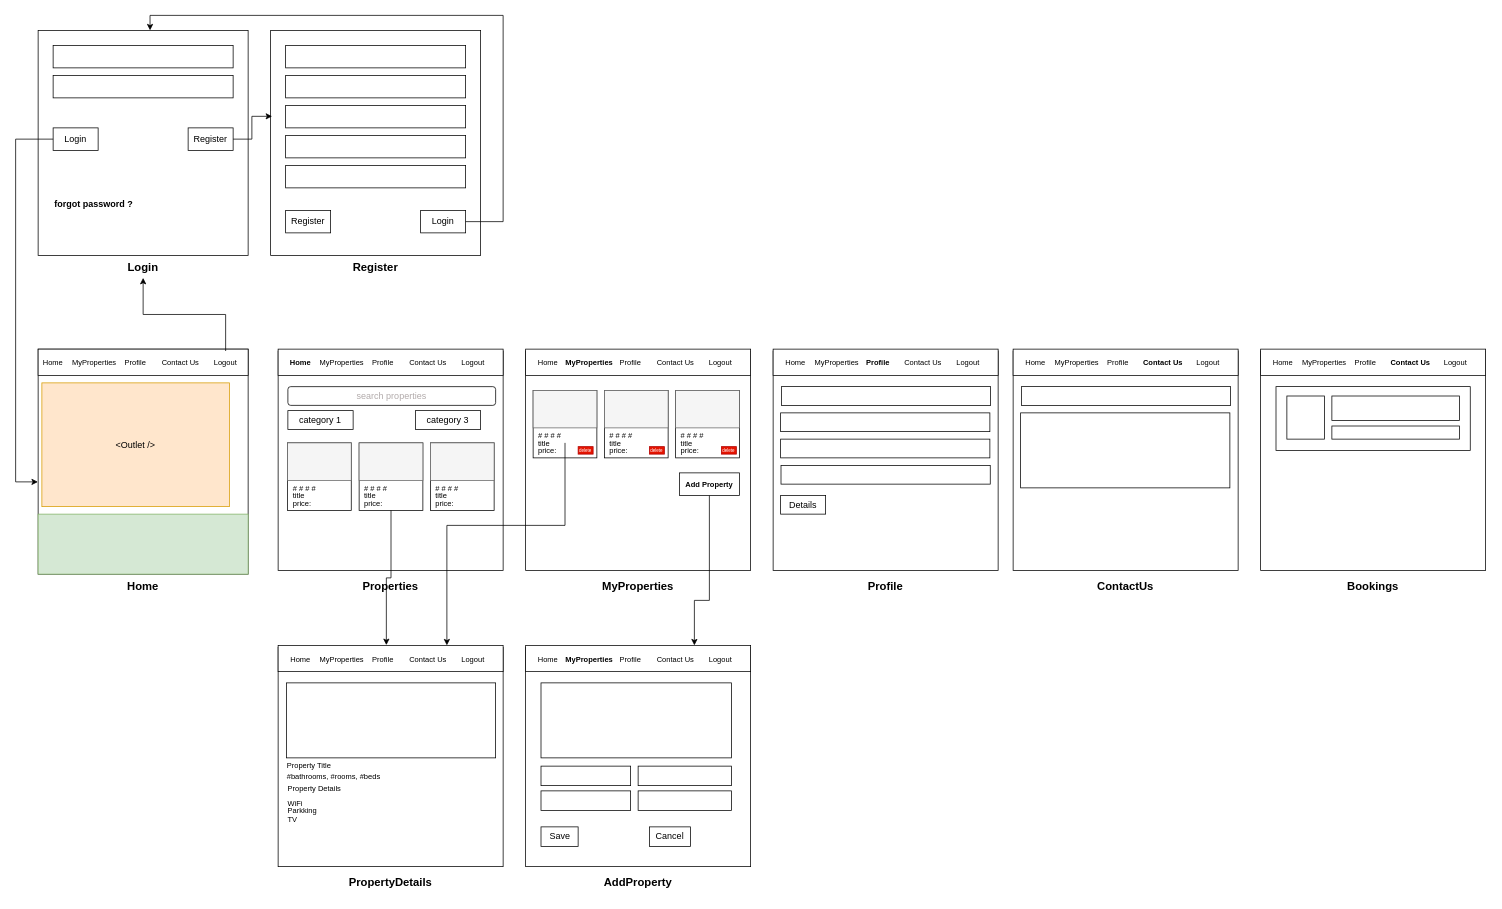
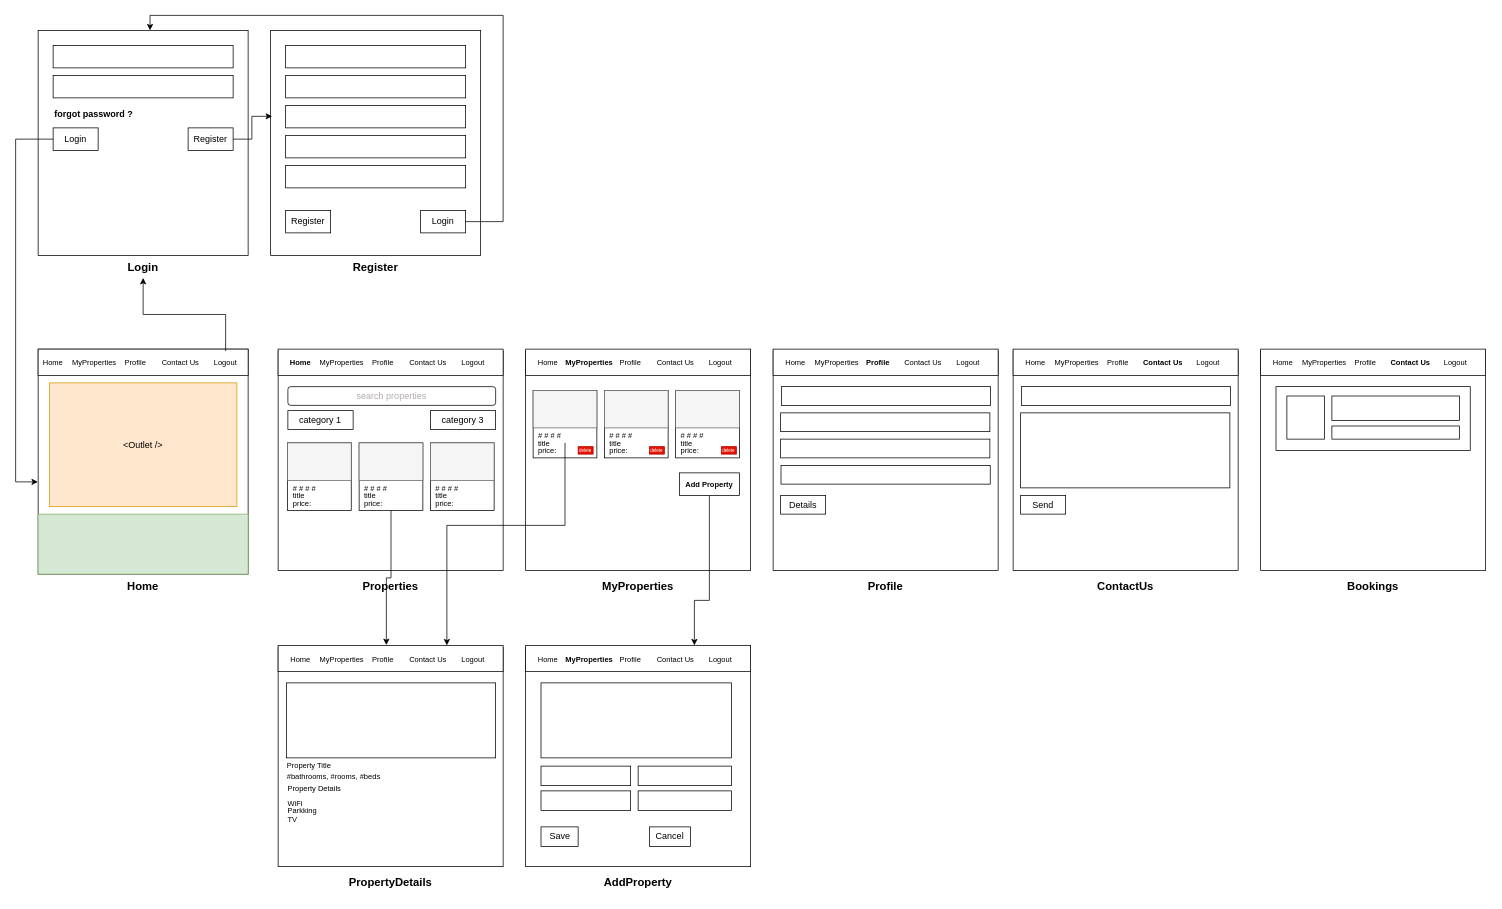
node "forgot password ?": moved (143, 204) -> (143, 114)
node "category 3": moved (448, 420) -> (463, 420)
node "<Outlet />": moved (135, 445) -> (143, 445)
node "Send": added
